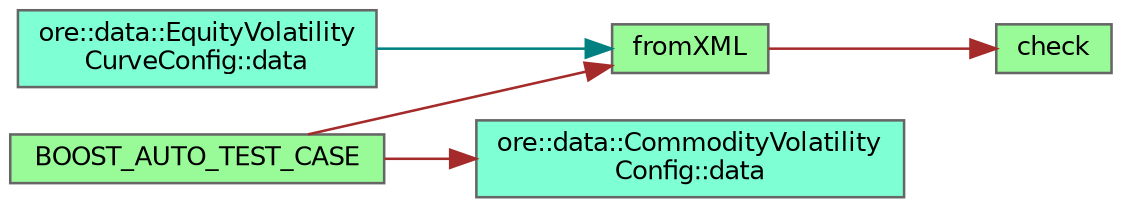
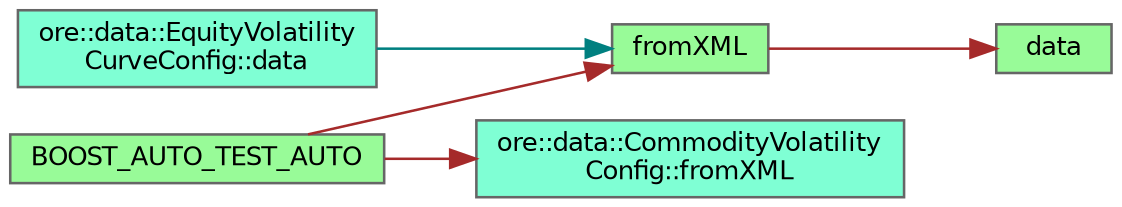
node "check": label "check" -> "data"
node "BOOST_AUTO_TEST_CASE": label "BOOST_AUTO_TEST_CASE" -> "BOOST_AUTO_TEST_AUTO"
node "ore::data::CommodityVolatility Config::data": label "ore::data::CommodityVolatility Config::data" -> "ore::data::CommodityVolatility Config::fromXML"
